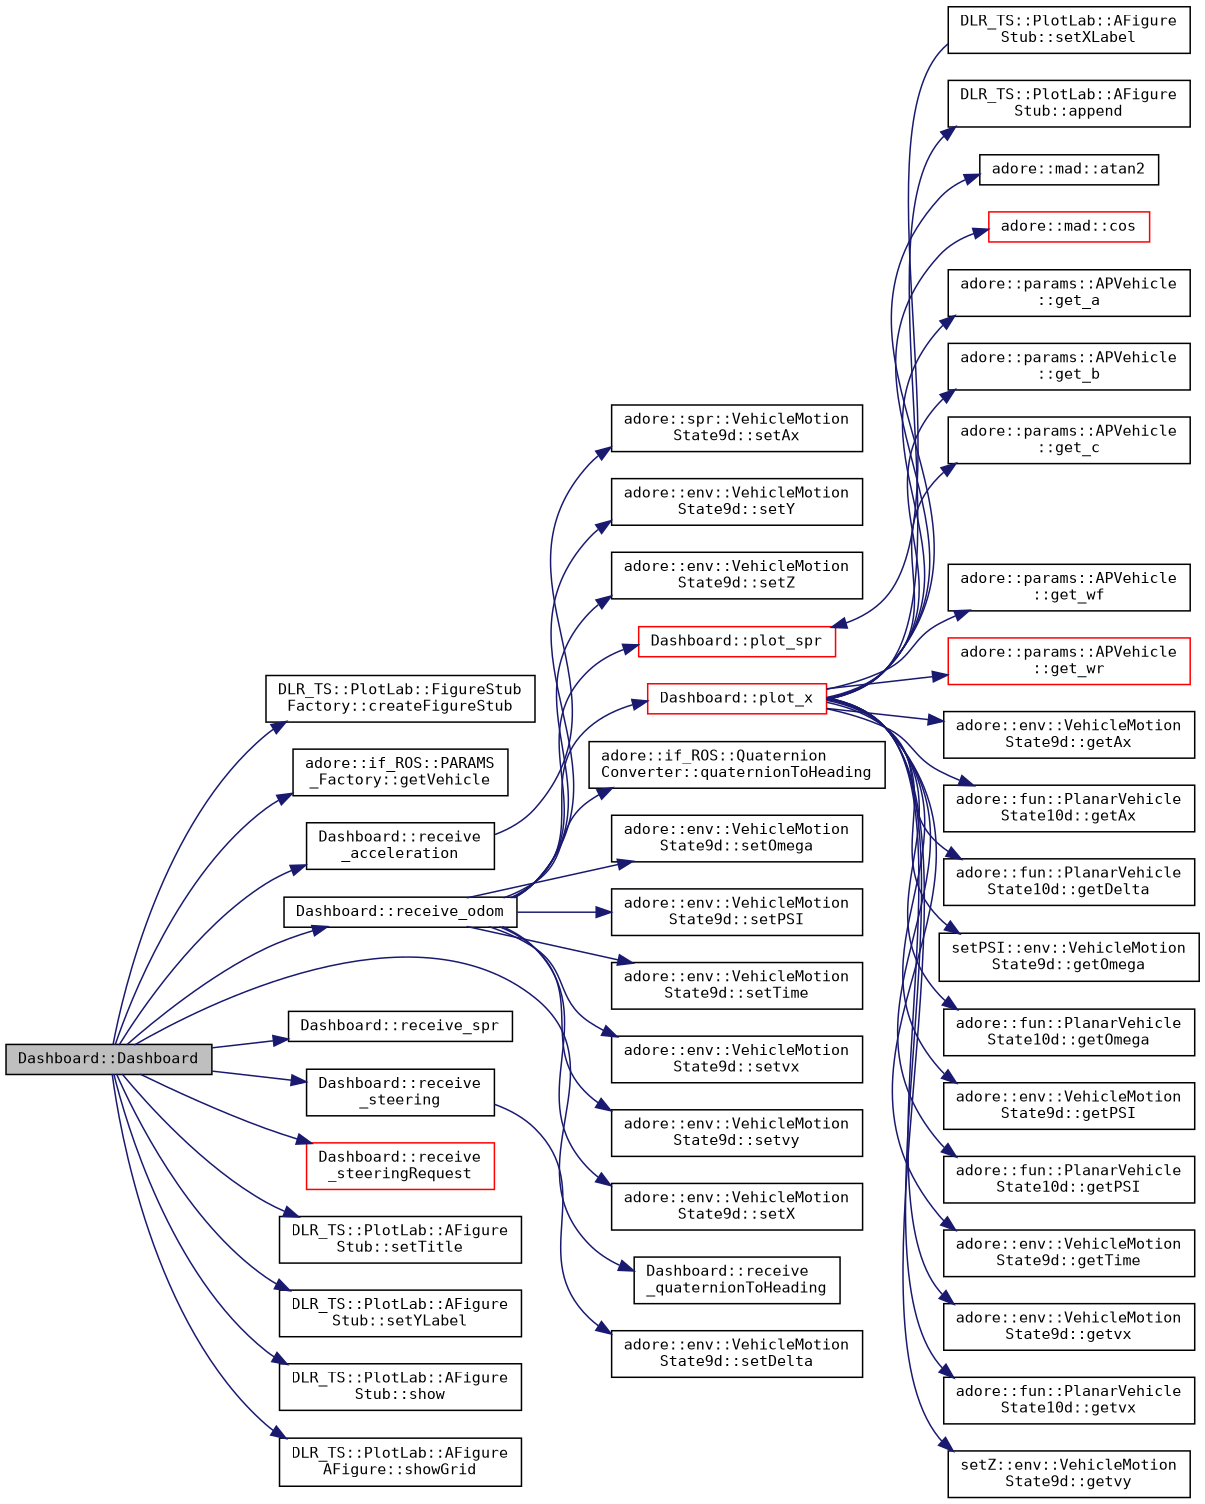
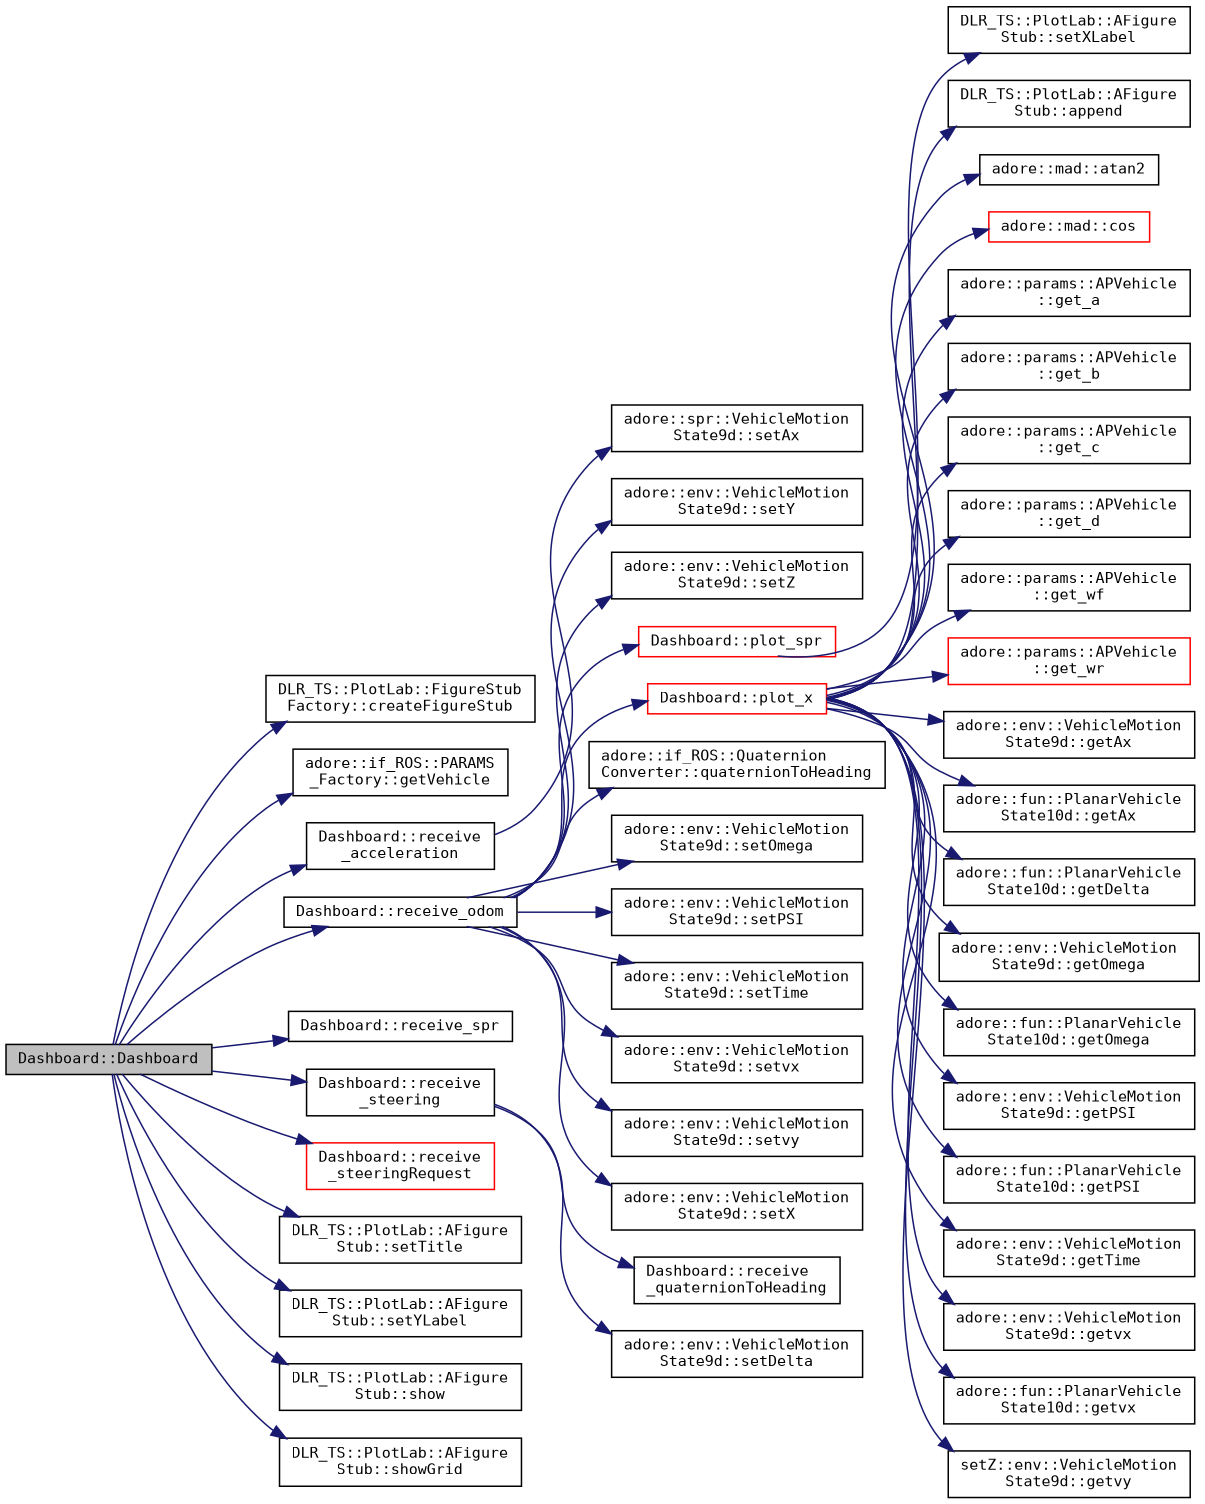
edge "DLR_TS::PlotLab::AFigure Stub::setXLabel" -> "Dashboard::plot_spr": reversed
node "adore::params::APVehicle ::get_d": added
node "setPSI::env::VehicleMotion State9d::getOmega": label "setPSI::env::VehicleMotion State9d::getOmega" -> "adore::env::VehicleMotion State9d::getOmega"
edge "Dashboard::Dashboard" -> "Dashboard::receive _quaternionToHeading": now "Dashboard::receive _steering" -> "Dashboard::receive _quaternionToHeading"
node "DLR_TS::PlotLab::AFigure AFigure::showGrid": label "DLR_TS::PlotLab::AFigure AFigure::showGrid" -> "DLR_TS::PlotLab::AFigure Stub::showGrid"
